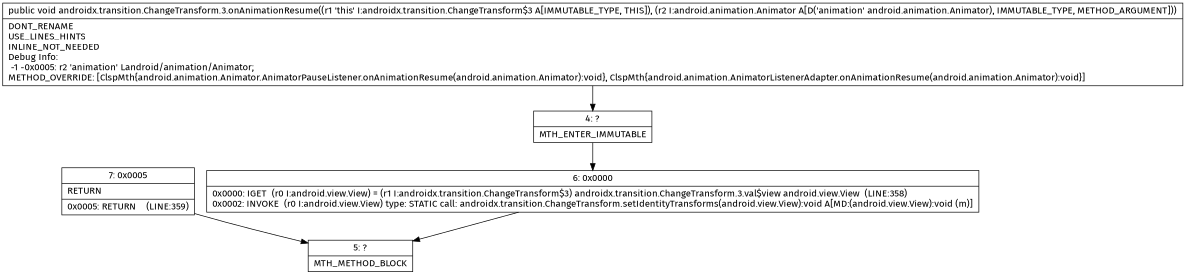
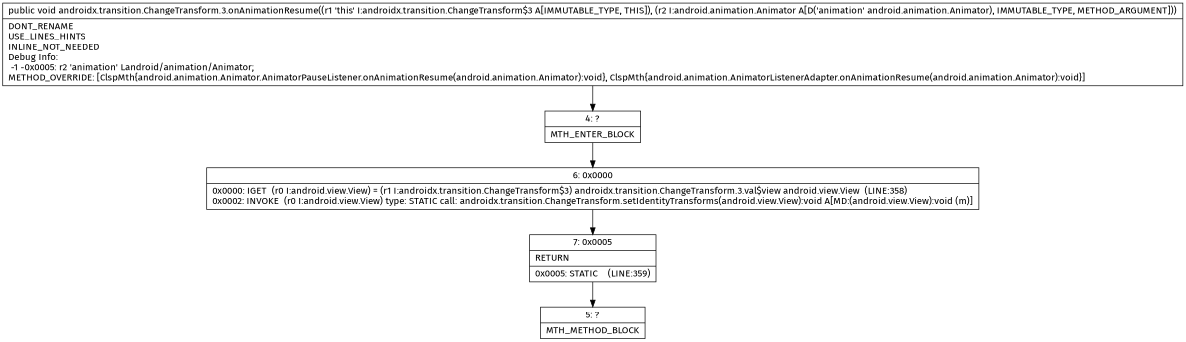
node "4: ?": text "MTH_ENTER_IMMUTABLE" -> "MTH_ENTER_BLOCK"
node "7: 0x0005": text "0x0005: RETURN    (LINE:359)" -> "0x0005: STATIC    (LINE:359)"
edge "6: 0x0000" -> "5: ?": now "6: 0x0000" -> "7: 0x0005"
